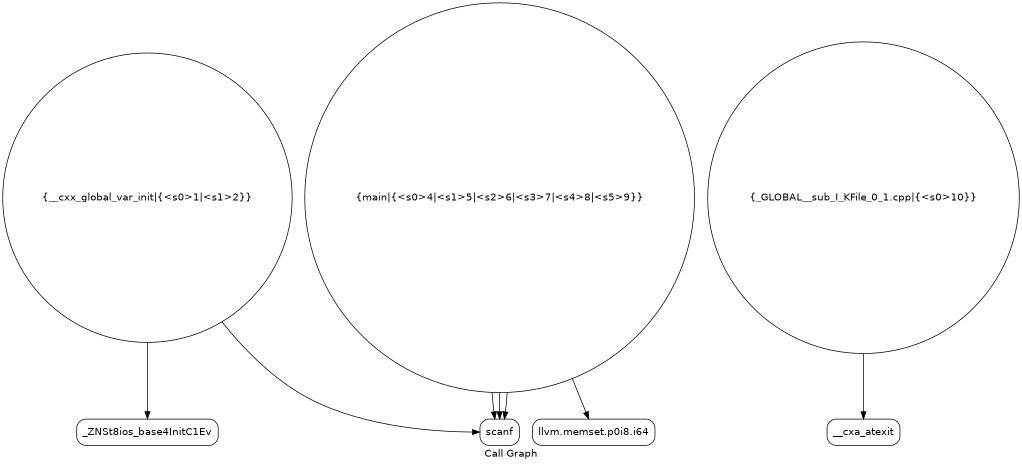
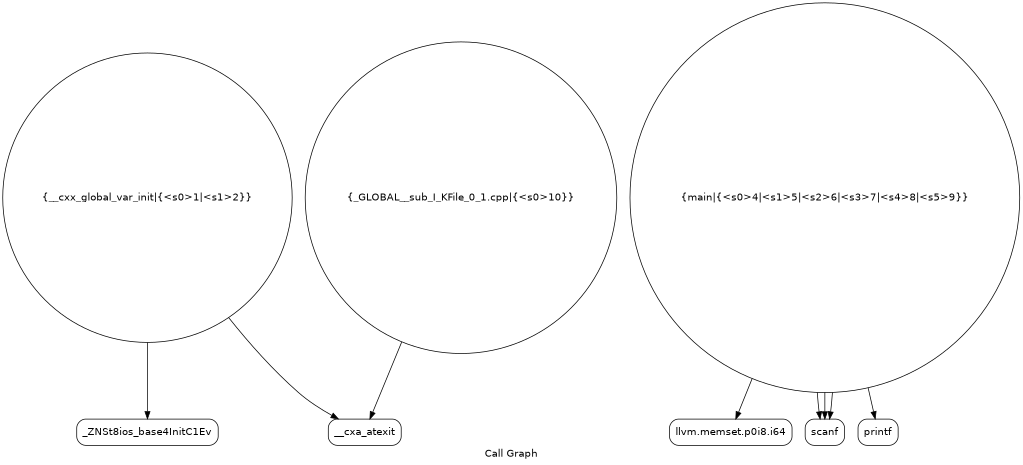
edge "{__cxx_global_var_init|{<s0>1|<s1>2}}" -> "scanf": now "{__cxx_global_var_init|{<s0>1|<s1>2}}" -> "__cxa_atexit"
node "printf": added
